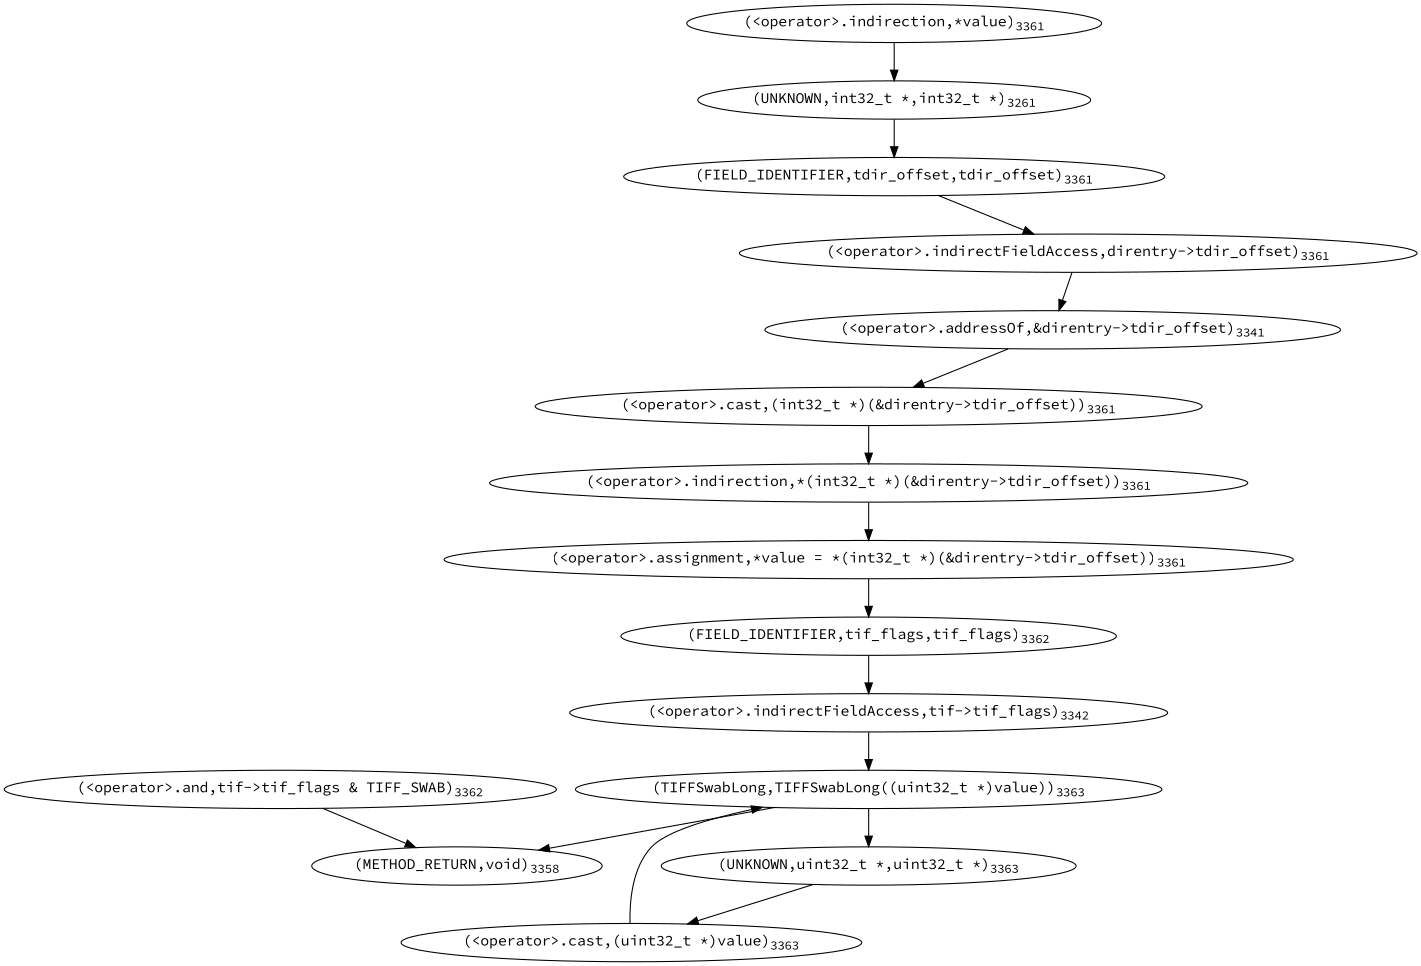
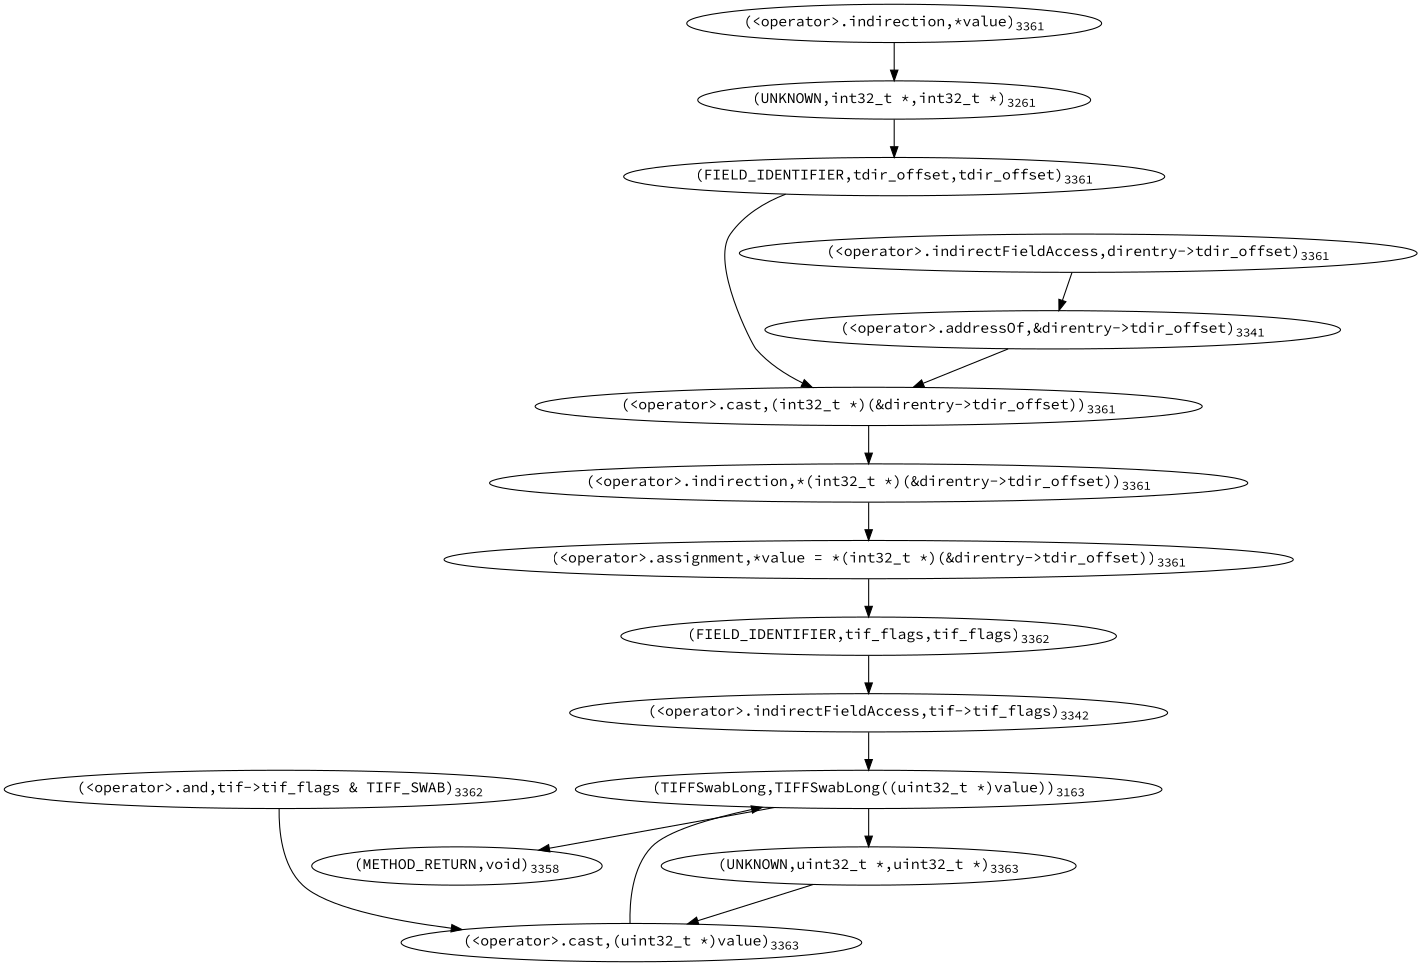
edge "(FIELD_IDENTIFIER,tdir_offset,tdir_offset)" -> "(<operator>.indirectFieldAccess,direntry->tdir_offset)": now "(FIELD_IDENTIFIER,tdir_offset,tdir_offset)" -> "(<operator>.cast,(int32_t *)(&direntry->tdir_offset))"
node "(TIFFSwabLong,TIFFSwabLong((uint32_t *)value))": text "3363" -> "3163"
edge "(<operator>.and,tif->tif_flags & TIFF_SWAB)" -> "(METHOD_RETURN,void)": now "(<operator>.and,tif->tif_flags & TIFF_SWAB)" -> "(<operator>.cast,(uint32_t *)value)"
